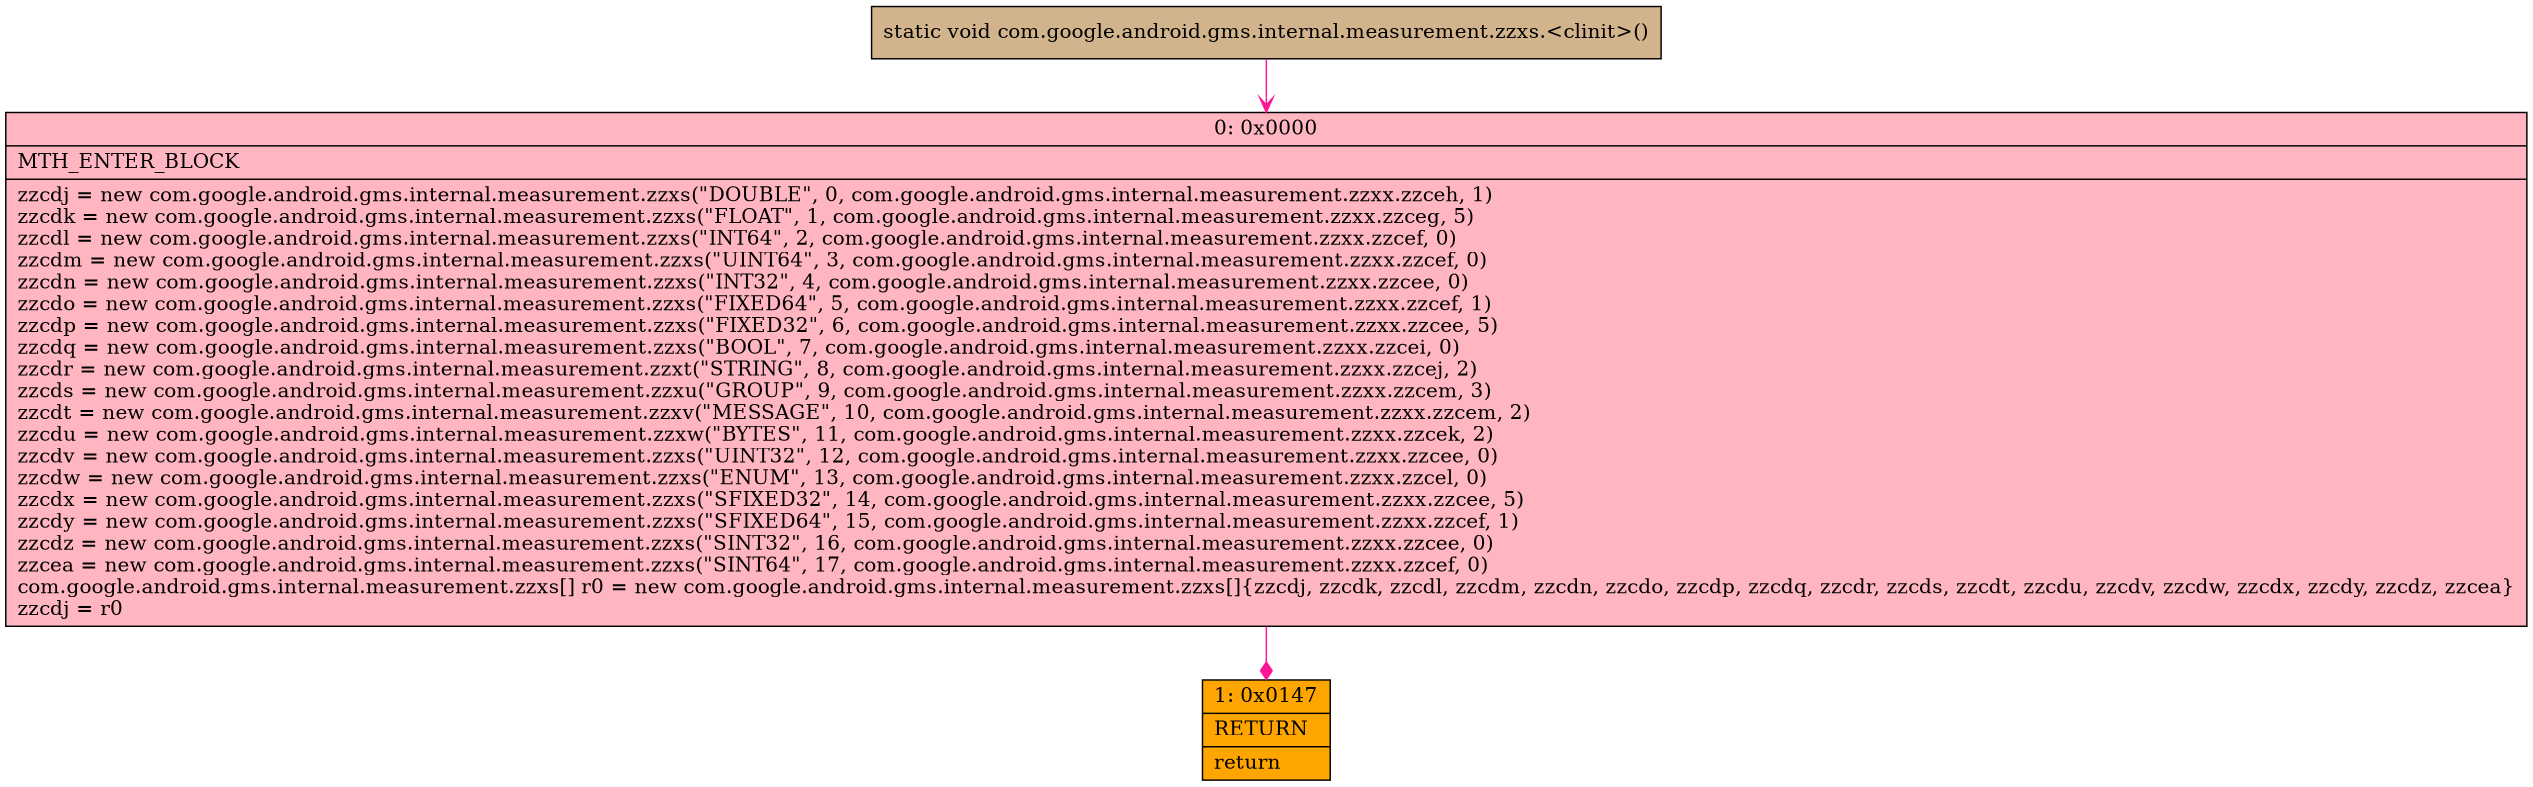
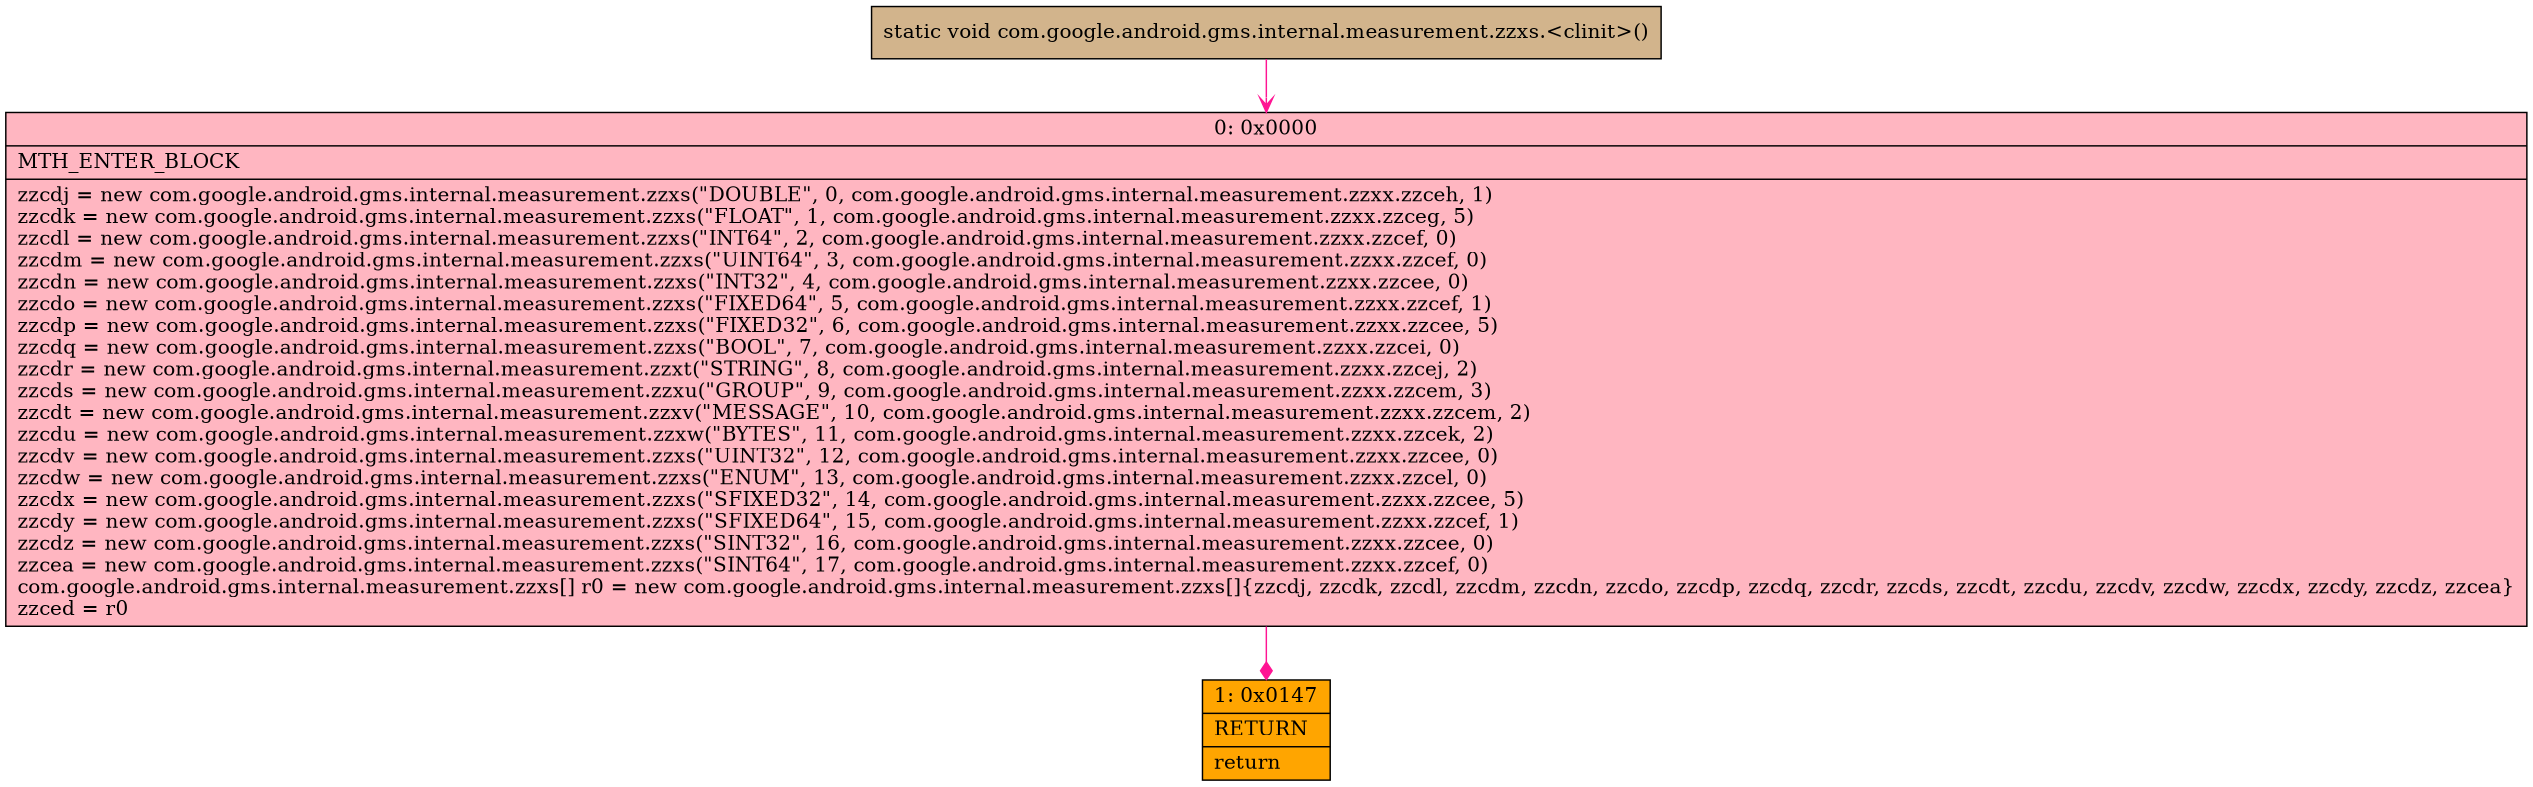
node "0: 0x0000": text "zzcdj = r0" -> "zzced = r0"
